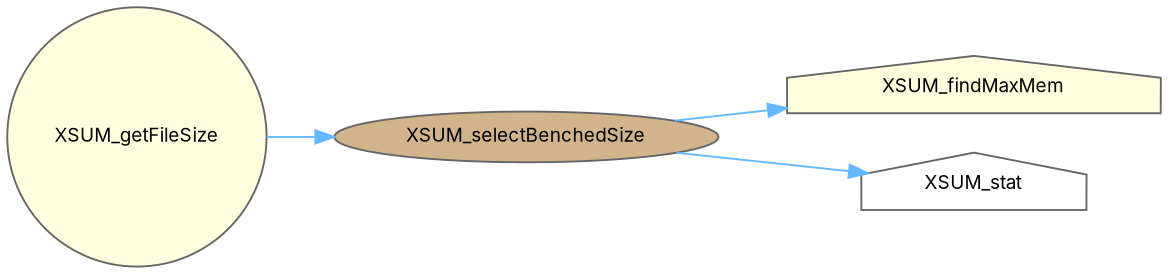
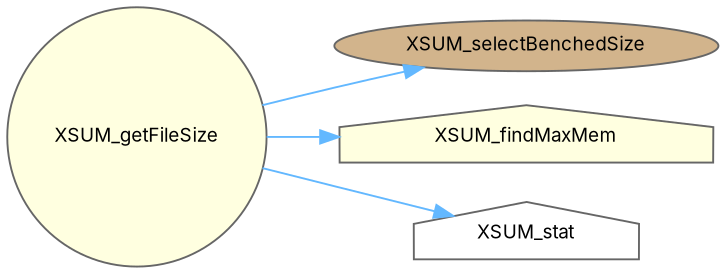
edge "XSUM_selectBenchedSize" -> "XSUM_findMaxMem": now "XSUM_getFileSize" -> "XSUM_findMaxMem"
edge "XSUM_selectBenchedSize" -> "XSUM_stat": now "XSUM_getFileSize" -> "XSUM_stat"
